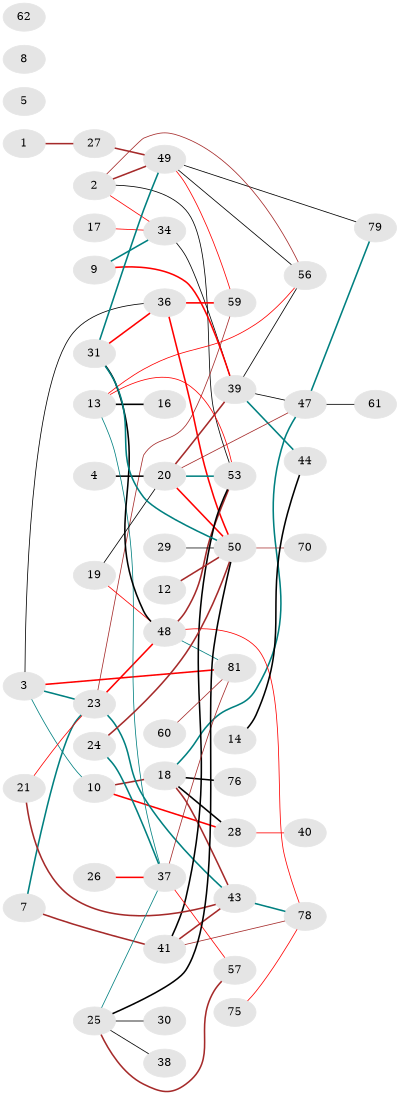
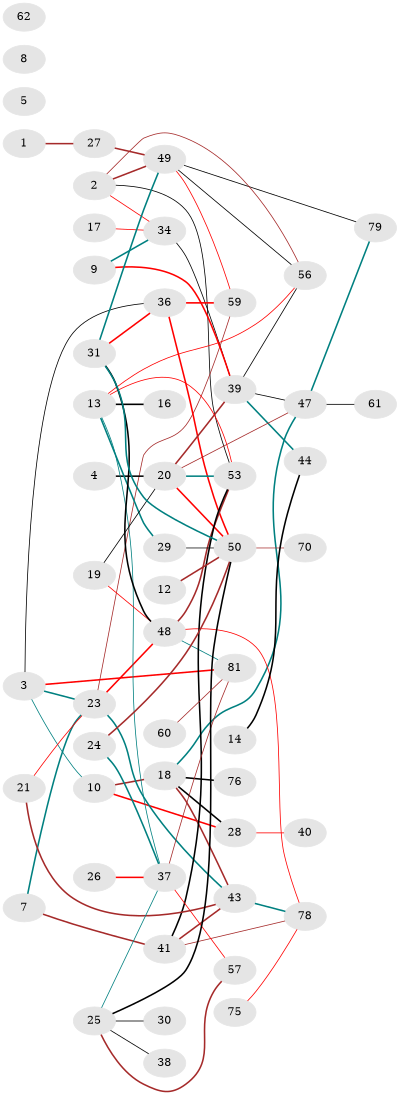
edge "13" -- "29": added
